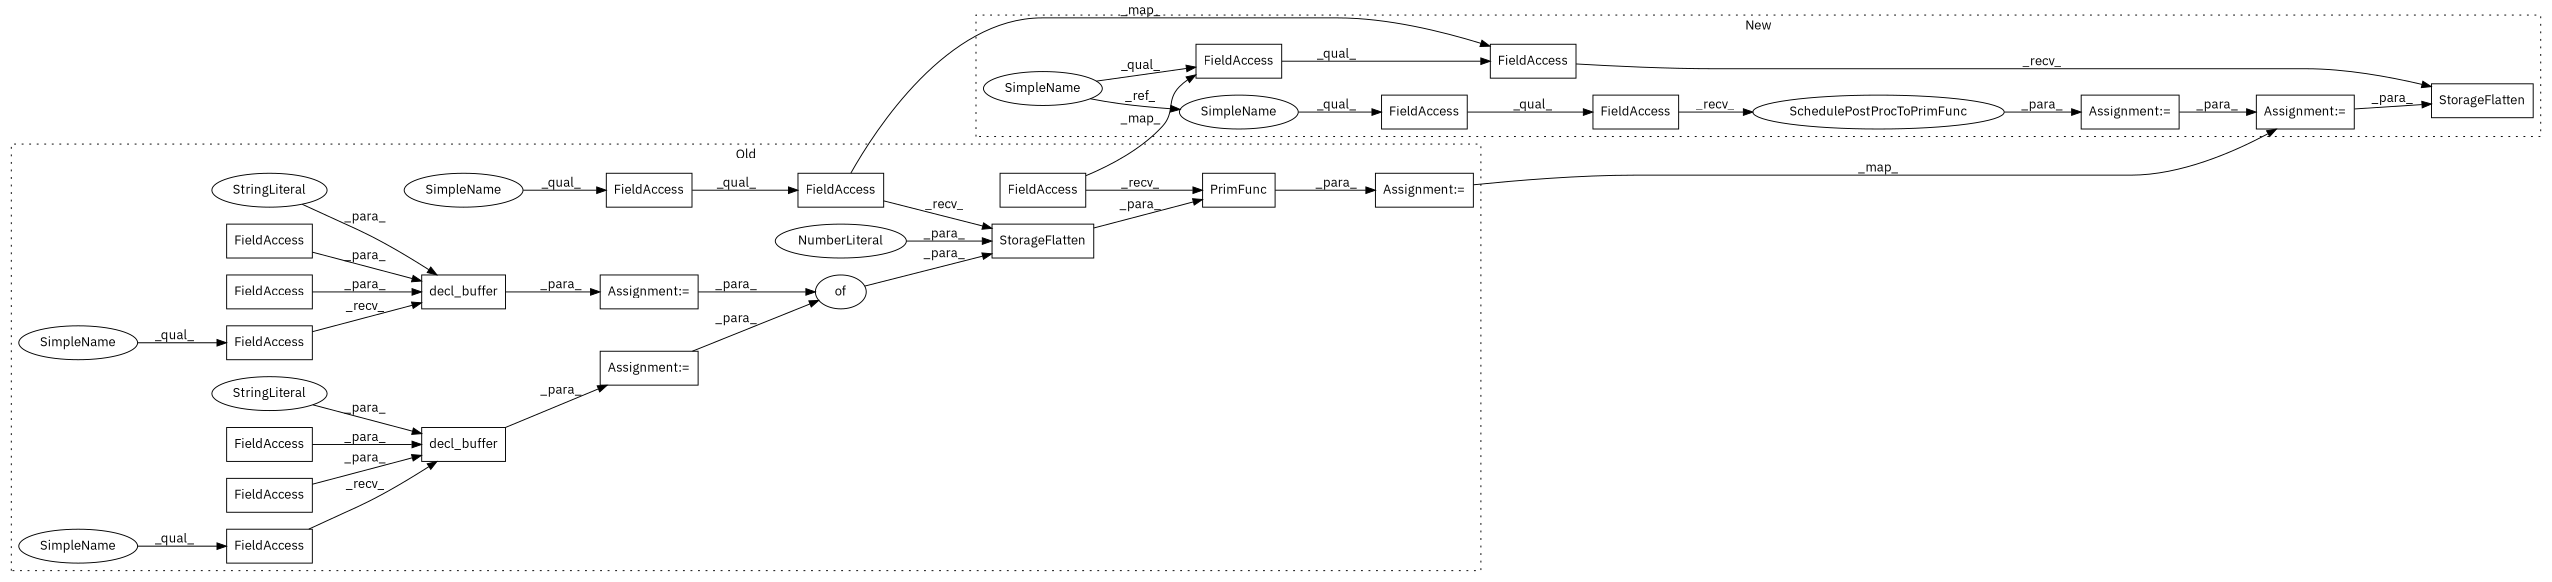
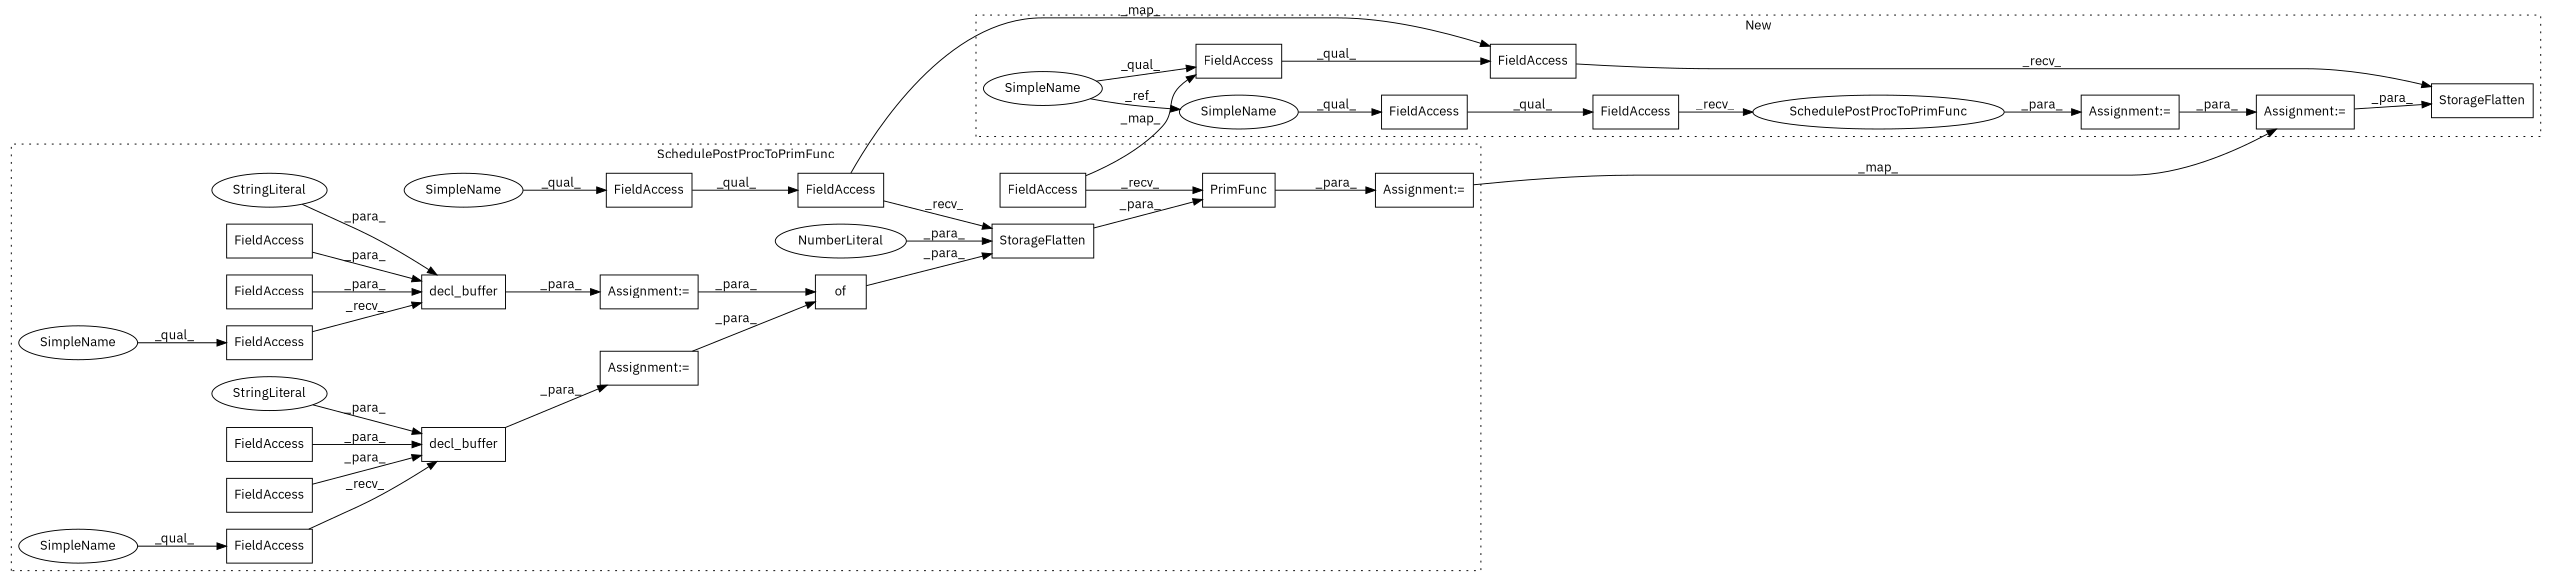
cluster "Old": label "Old" -> "SchedulePostProcToPrimFunc"
node "of": shape ellipse -> box
